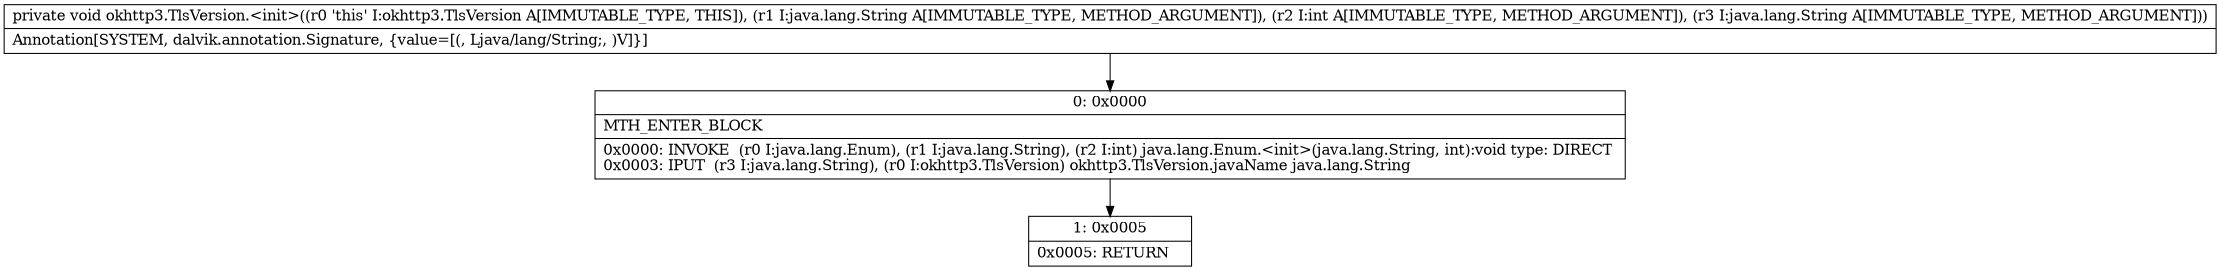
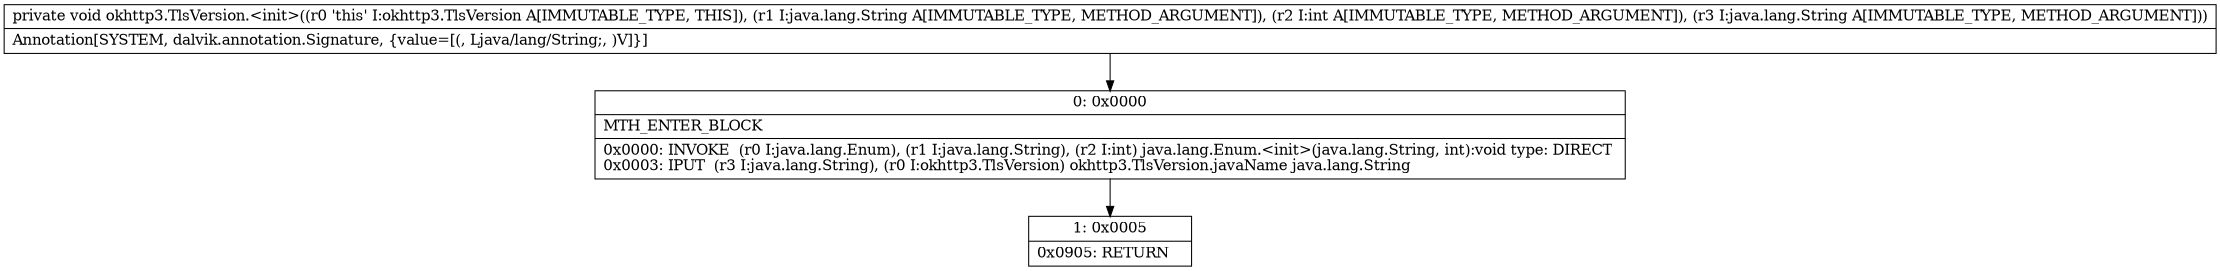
node "1: 0x0005": text "0x0005: RETURN" -> "0x0905: RETURN"
